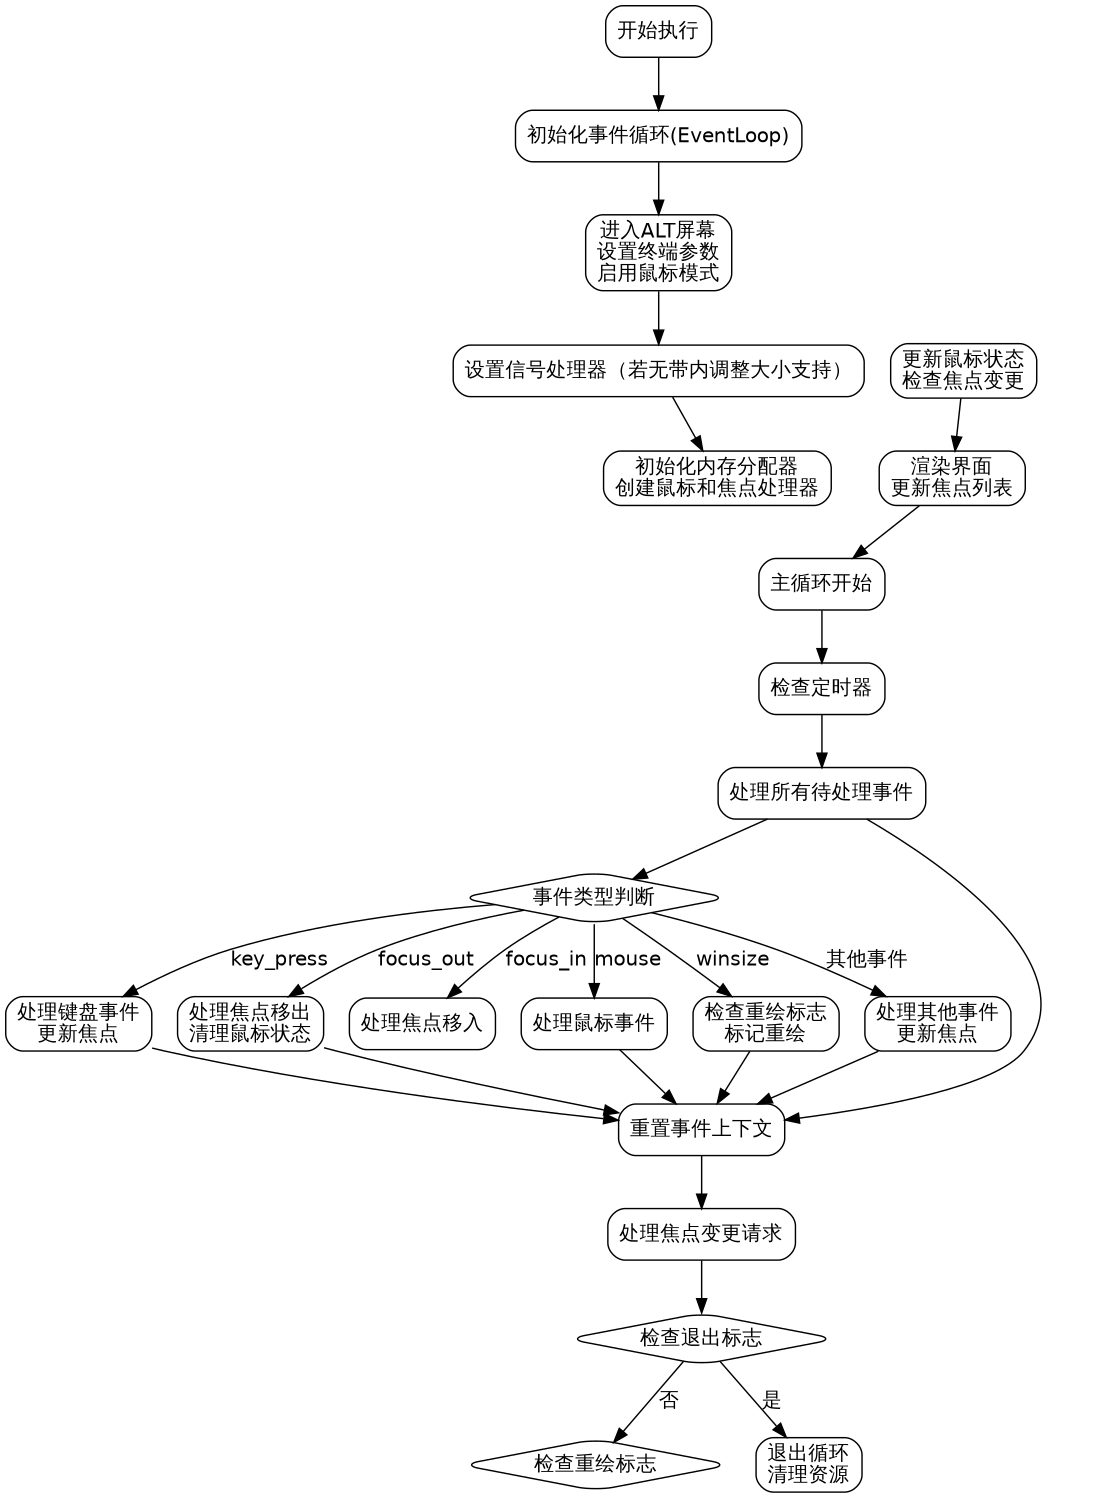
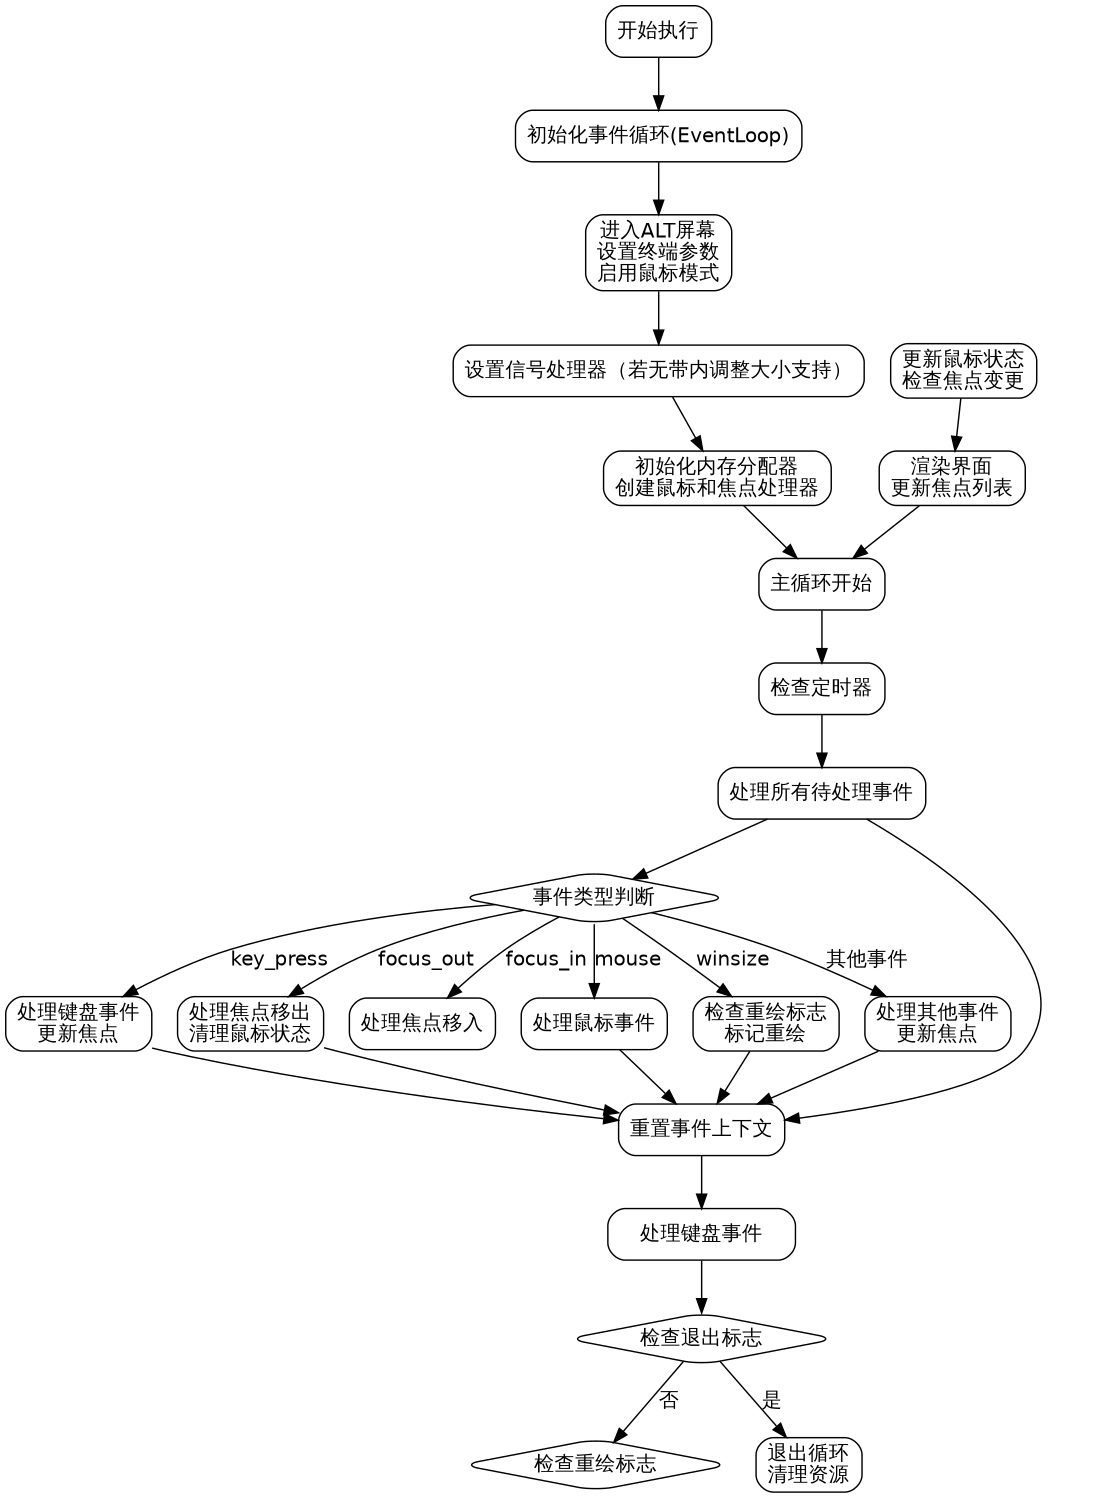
edge "初始化内存分配器 创建鼠标和焦点处理器" -> "主循环开始": added
node "处理焦点变更请求": label "处理焦点变更请求" -> "处理键盘事件"
